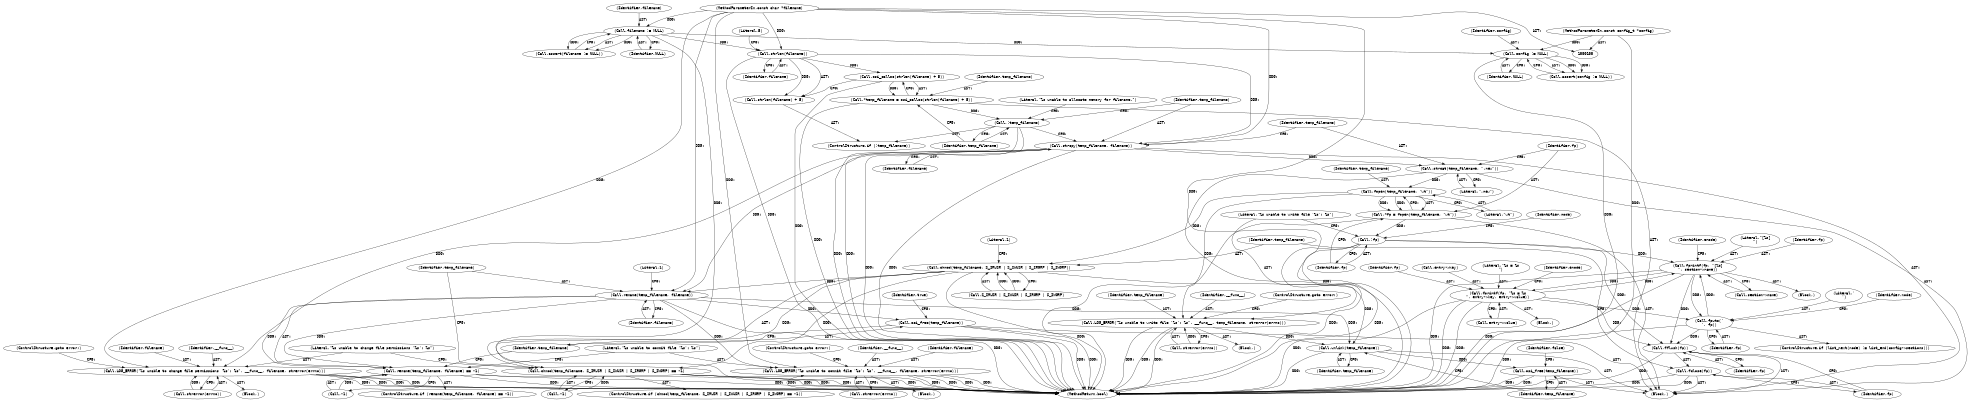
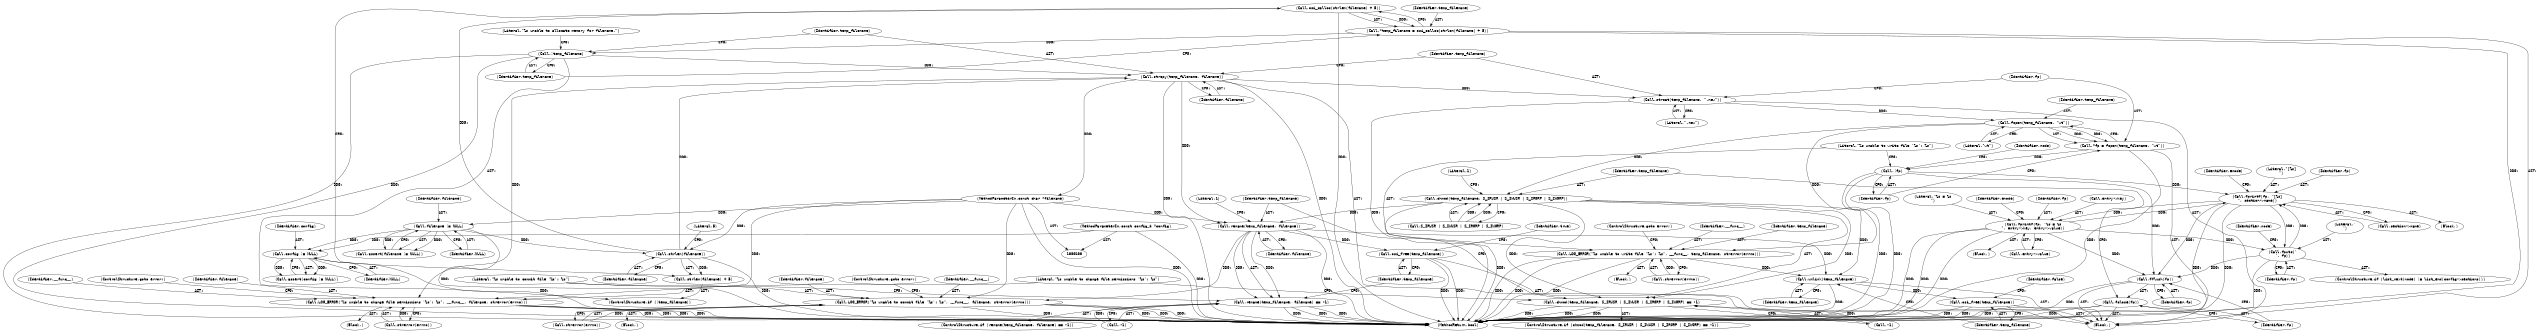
edge "(MethodParameterIn,const char *filename)" -> "(Call,strcpy(temp_filename, filename))": reversed
edge "(Call,!temp_filename)" -> "(Call,strcpy(temp_filename, filename))": label "CFG: " -> "DDG: "
